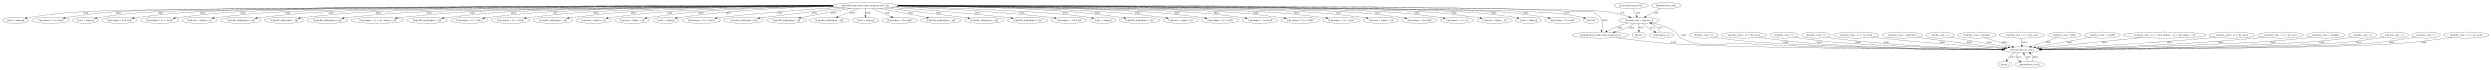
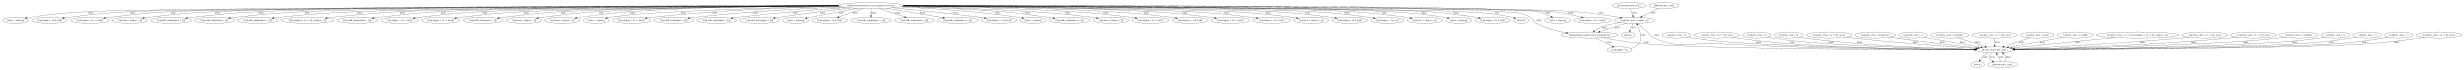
edge "(MethodParameterIn,const unsigned char *str)" -> "(Call,str[pos + 1] != 0xA0)": label "AST: " -> "DDG: "
edge "(Call,this_char = str[pos++])" -> "(Call,str[pos++])": now "(MethodReturn,static inline unsigned int)" -> "(Call,str[pos++])"
node "(Return,return int_char;)": label "(Return,return int_char;)" -> "(Return,return this_char;)"
